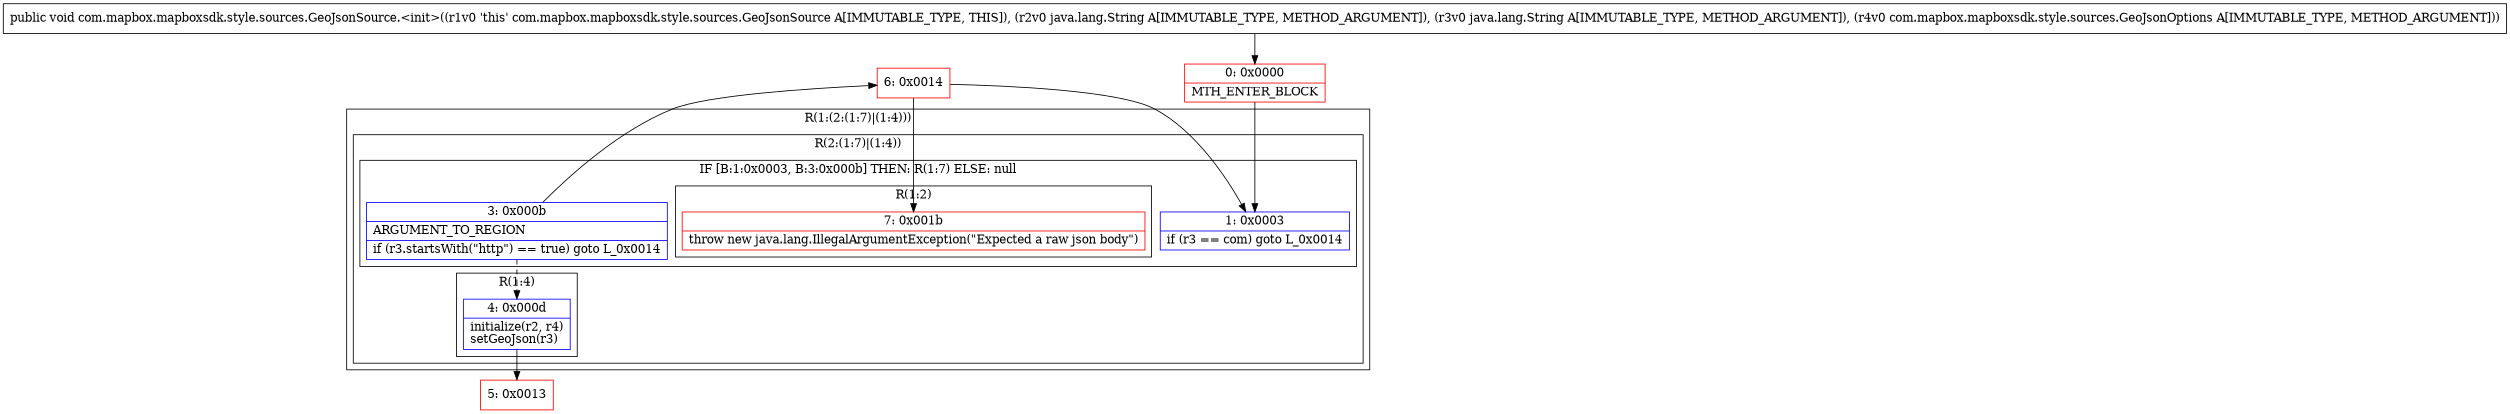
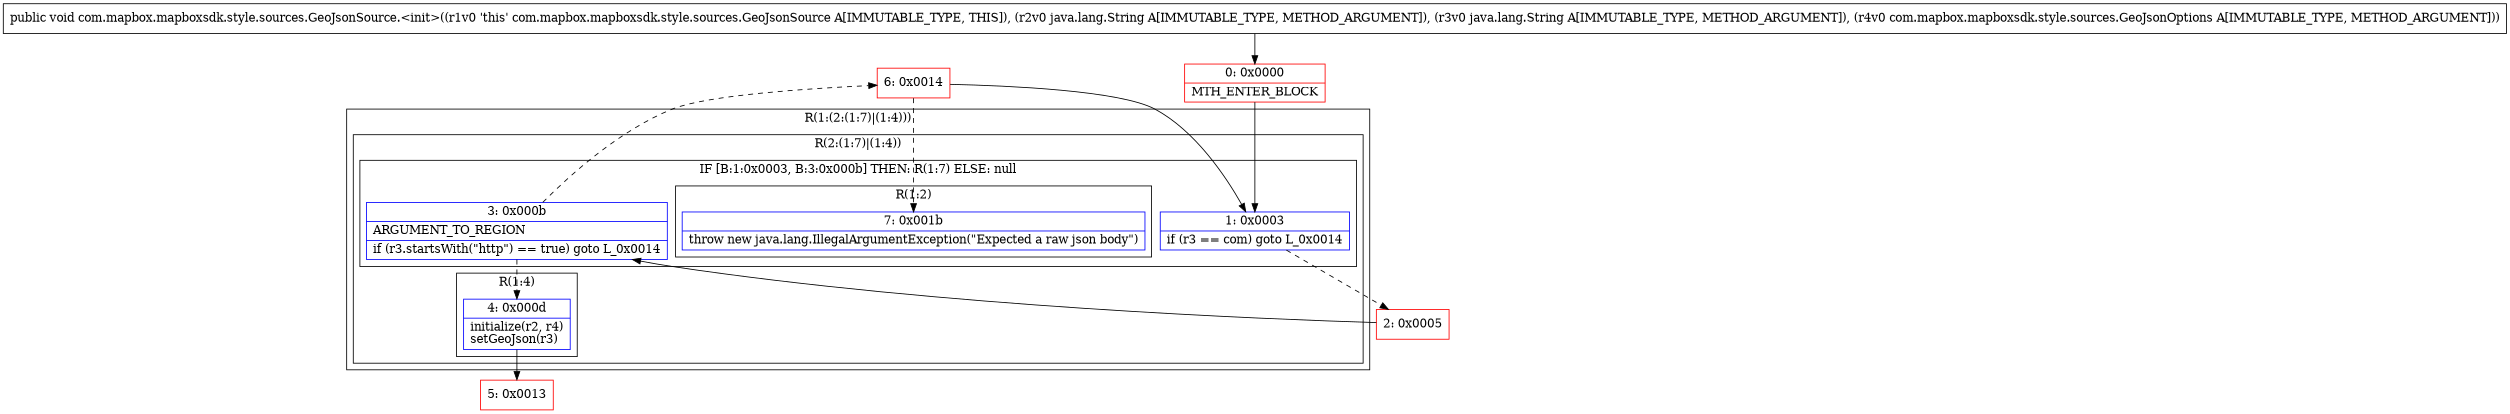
edge "3: 0x000b" -> "6: 0x0014": style solid -> dashed
edge "6: 0x0014" -> "7: 0x001b": style solid -> dashed
node "7: 0x001b": color red -> blue
node "2: 0x0005": added
